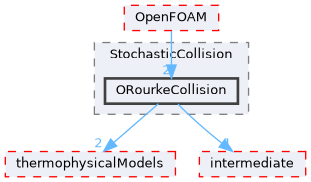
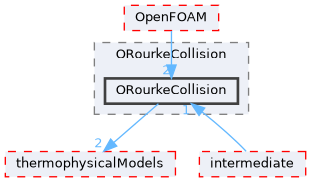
cluster "StochasticCollision": label "StochasticCollision" -> "ORourkeCollision"
edge "ORourkeCollision" -> "intermediate": reversed
